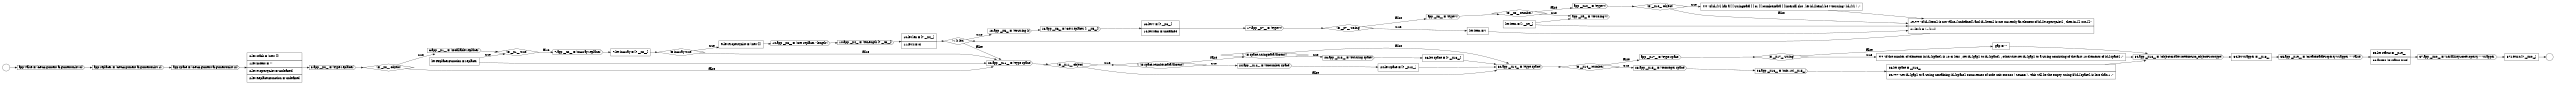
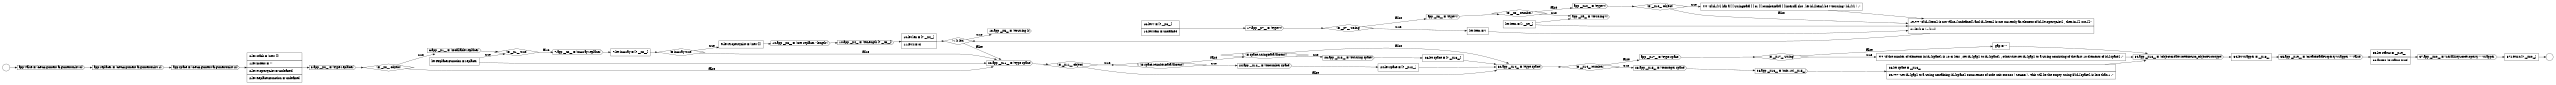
node "13:app __x6__ = (Get replacer [! __x5__])": removed
